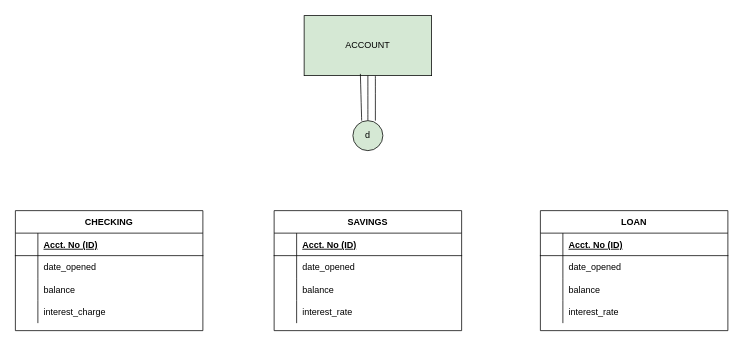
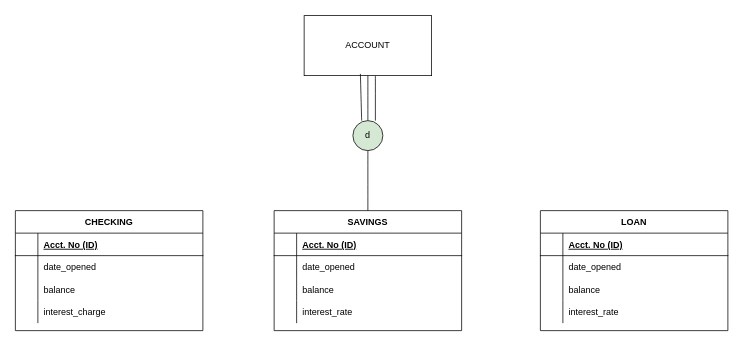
node "ACCOUNT": fillcolor #d5e8d4 -> #ffffff
edge "d" -- "SAVINGS": added
